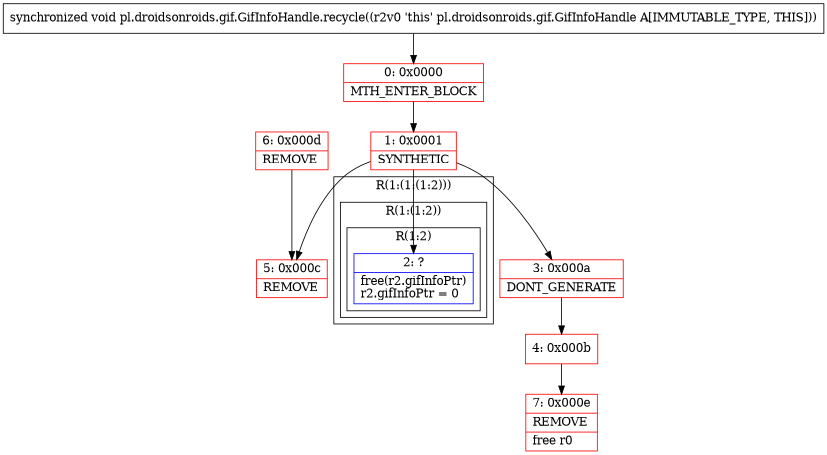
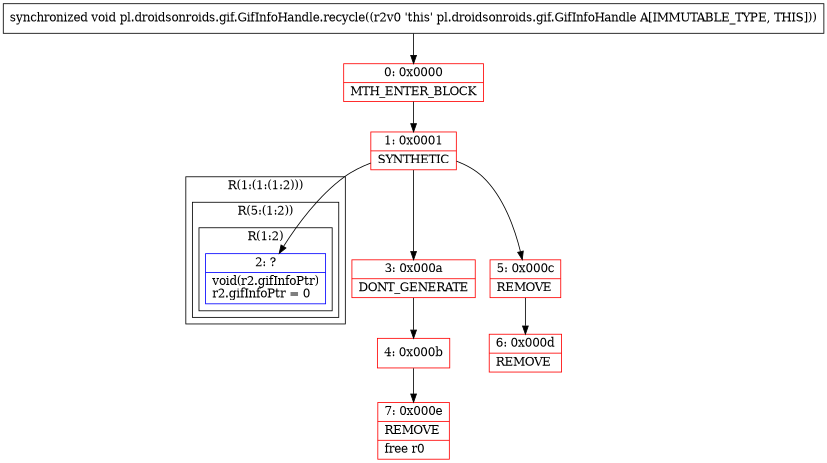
edge "6: 0x000d" -> "5: 0x000c": reversed
cluster "R(1:(1:2))": label "R(1:(1:2))" -> "R(5:(1:2))"
node "2: ?": text "free(r2.gifInfoPtr)" -> "void(r2.gifInfoPtr)"
